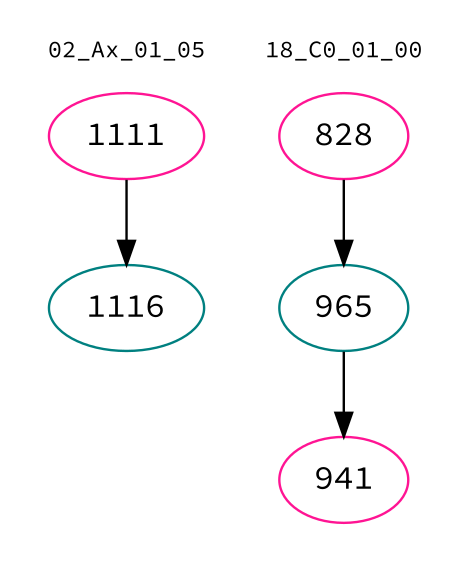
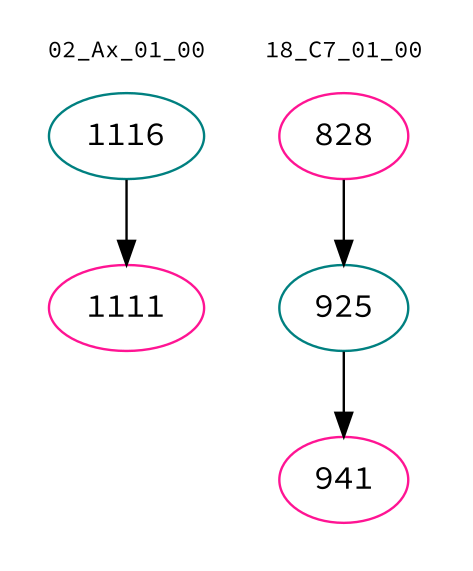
cluster "02_Ax_01_05": label "02_Ax_01_05" -> "02_Ax_01_00"
cluster "18_C0_01_00": label "18_C0_01_00" -> "18_C7_01_00"
edge "1111" -> "1116": reversed
node "965": label "965" -> "925"
